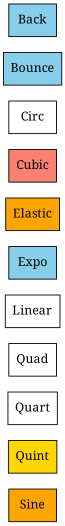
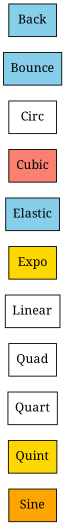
node "Elastic": fillcolor orange -> skyblue
node "Expo": fillcolor skyblue -> gold
